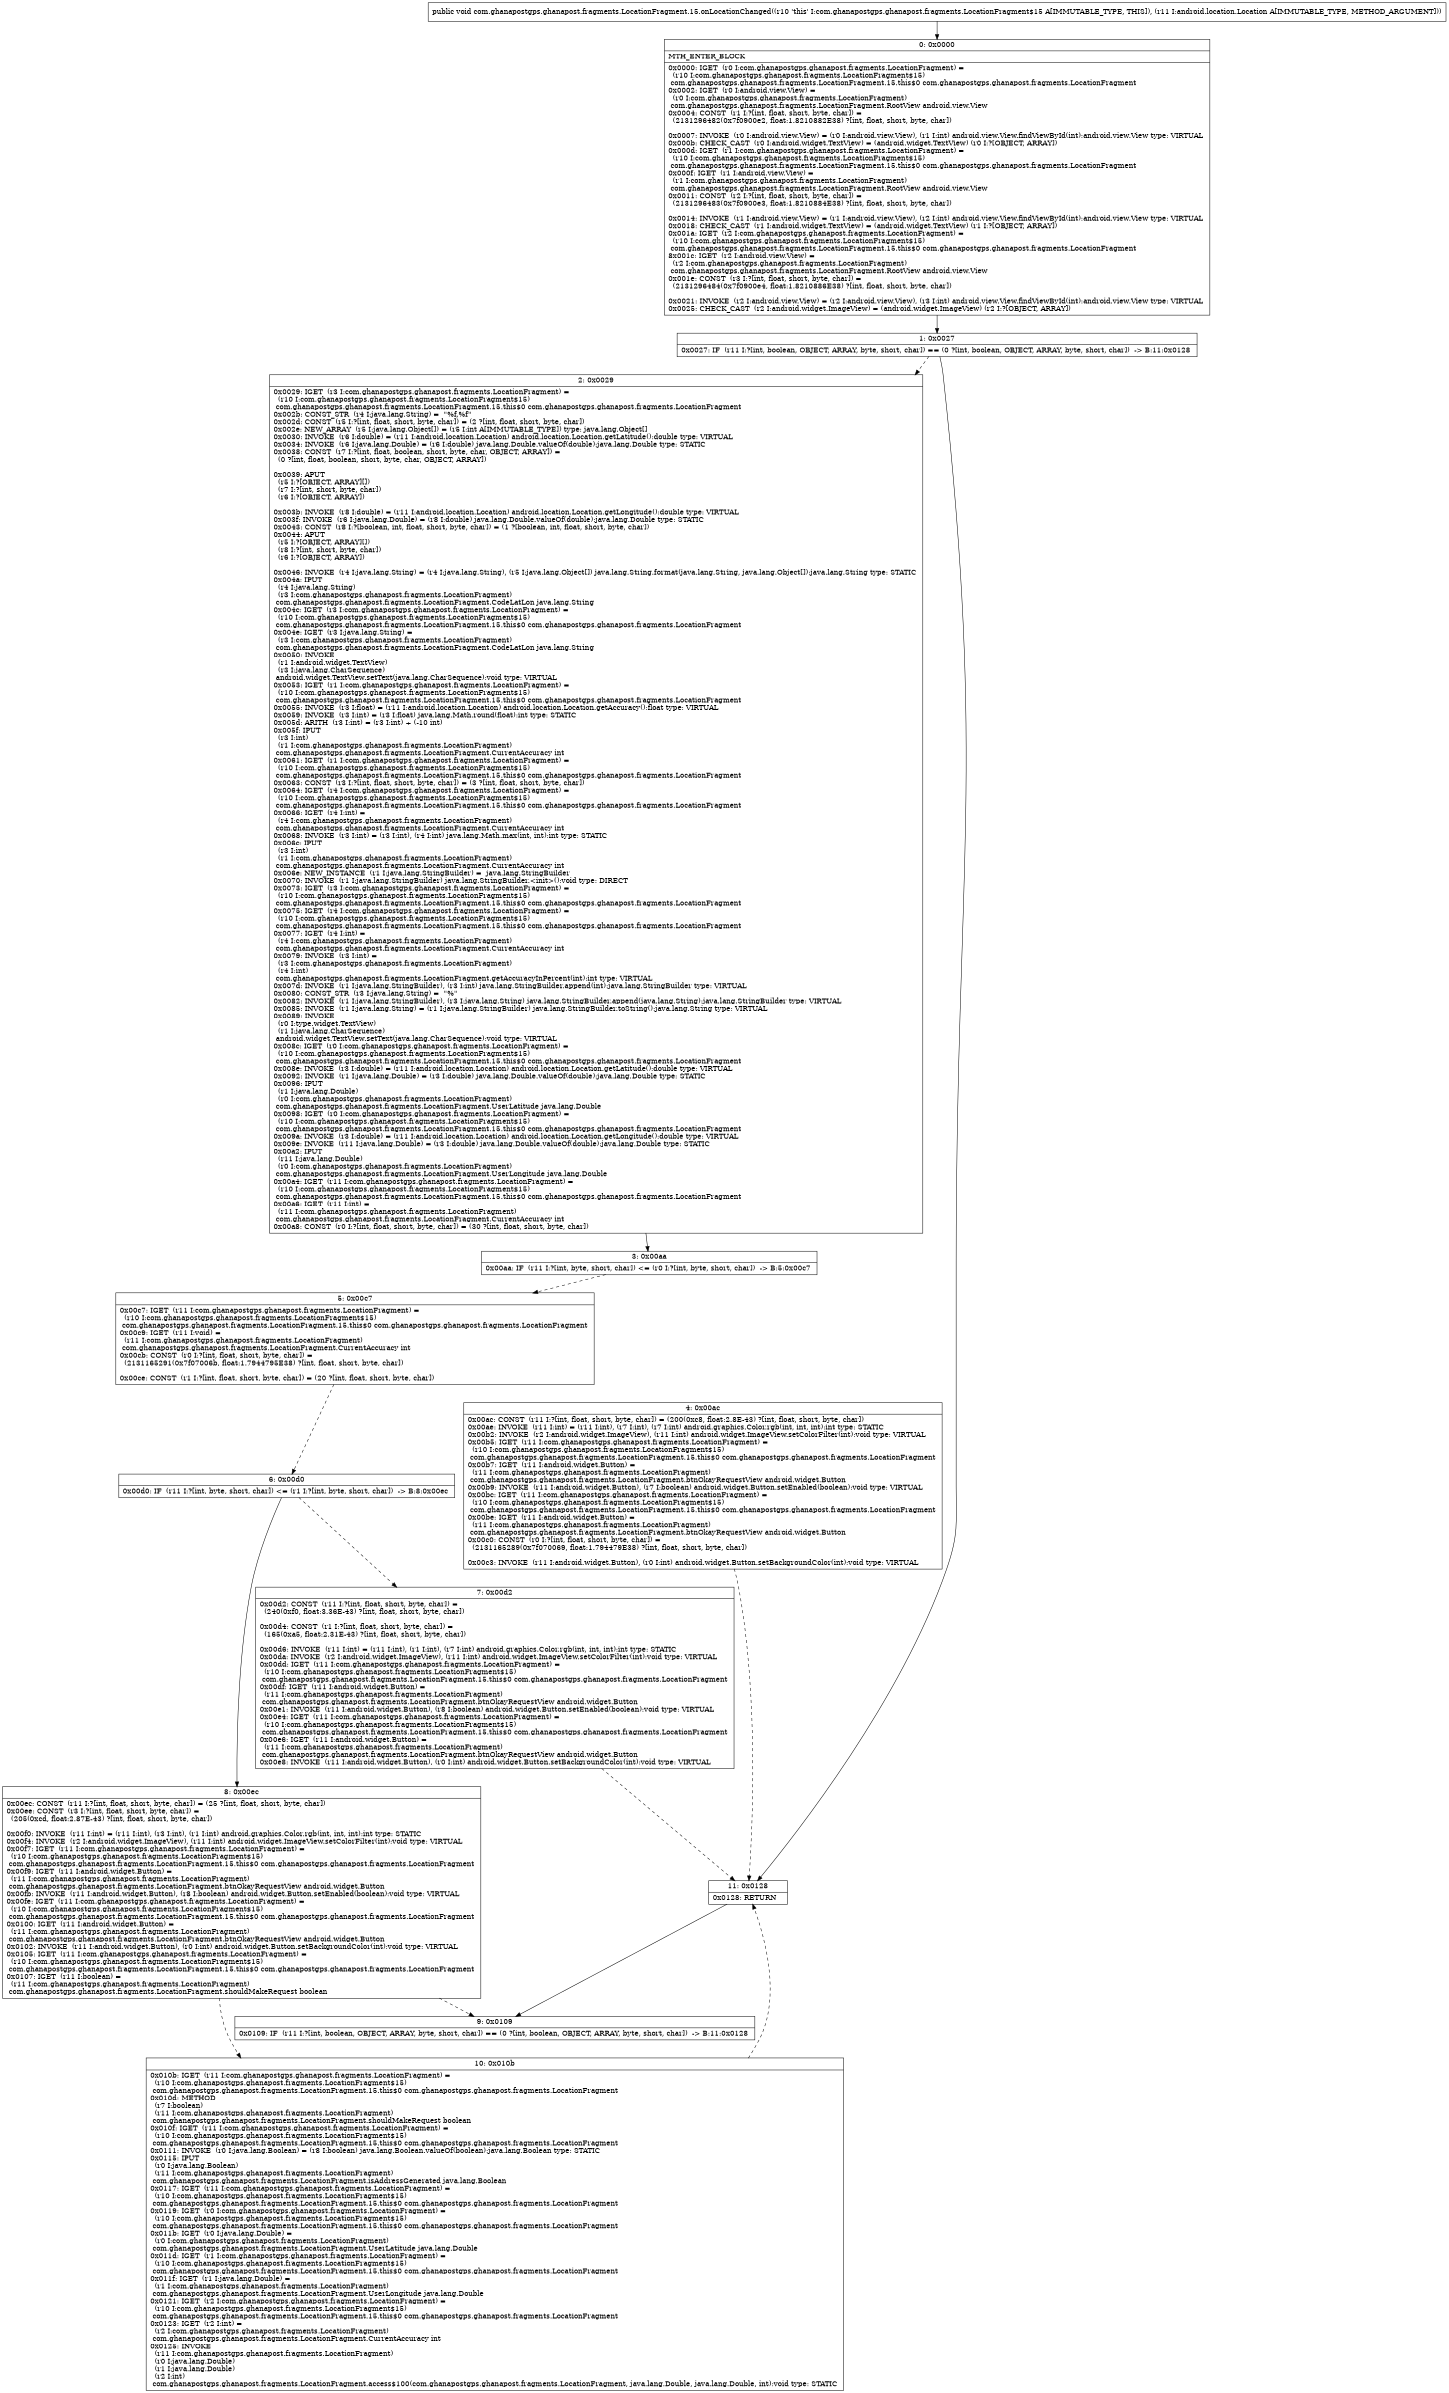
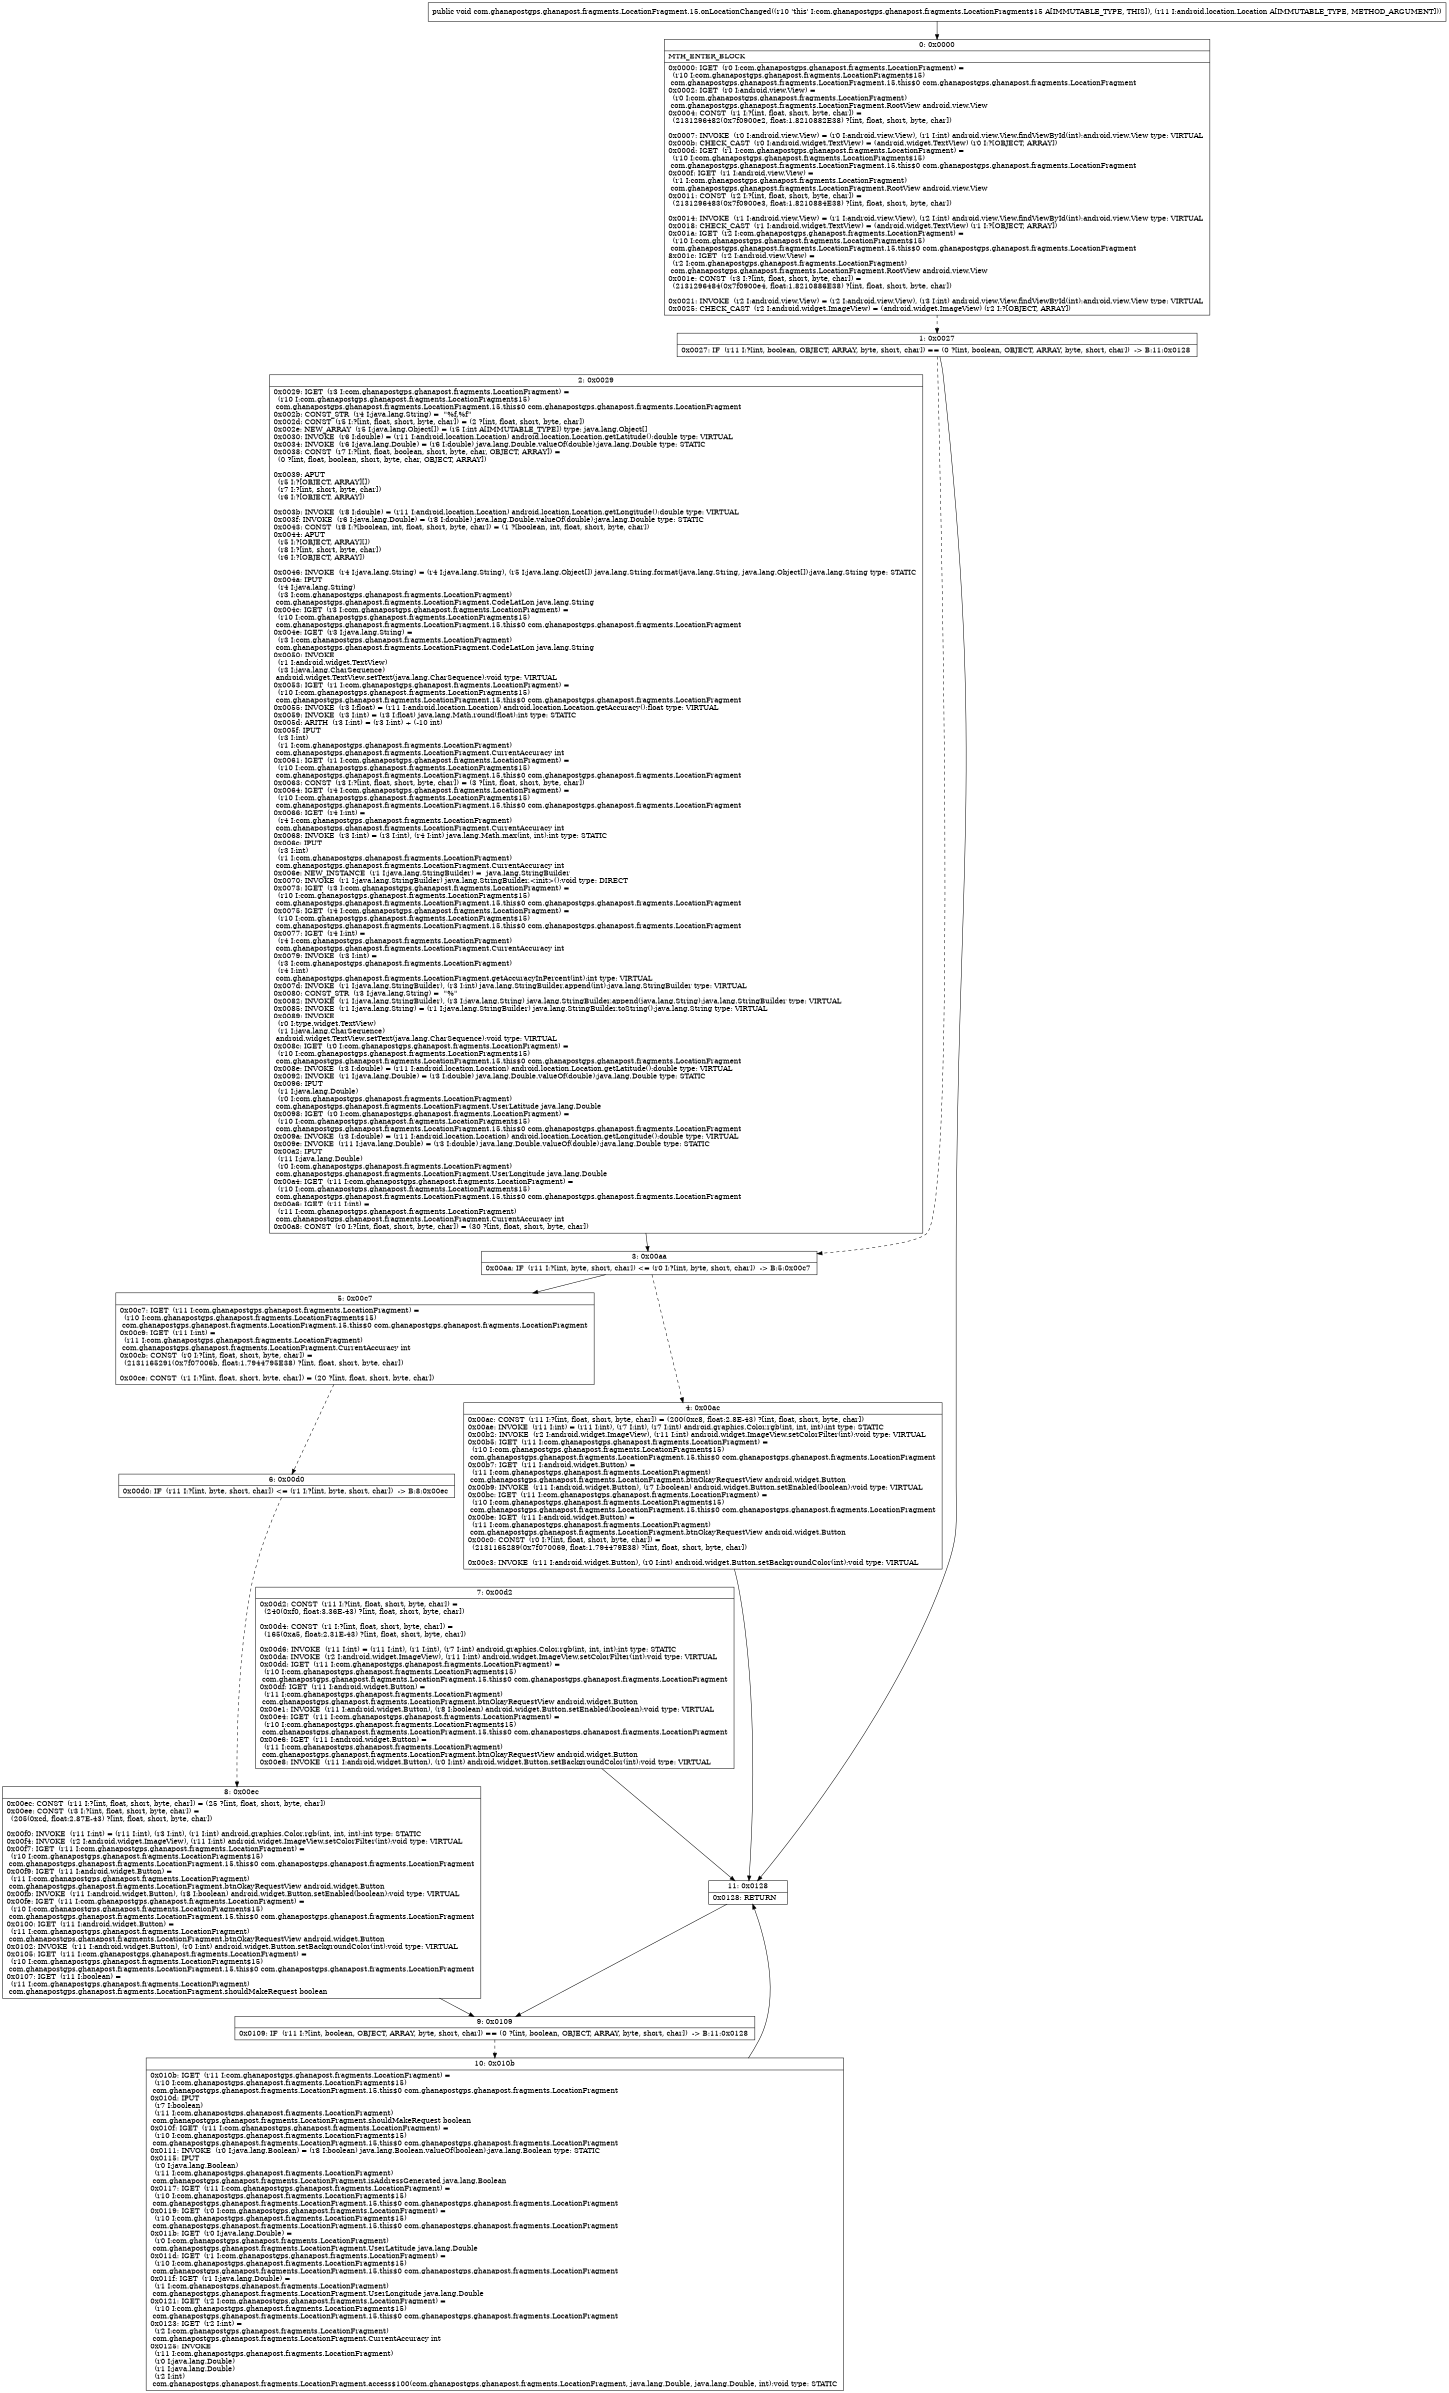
edge "0: 0x0000" -> "1: 0x0027": style solid -> dashed
edge "1: 0x0027" -> "2: 0x0029": now "1: 0x0027" -> "3: 0x00aa"
edge "3: 0x00aa" -> "5: 0x00c7": style dashed -> solid
node "5: 0x00c7": text "0x00c9: IGET  (r11 I:void) =" -> "0x00c9: IGET  (r11 I:int) ="
edge "3: 0x00aa" -> "4: 0x00ac": added
edge "6: 0x00d0" -> "7: 0x00d2": removed
edge "6: 0x00d0" -> "8: 0x00ec": style solid -> dashed
edge "4: 0x00ac" -> "11: 0x0128": style dashed -> solid
edge "7: 0x00d2" -> "11: 0x0128": style dashed -> solid
edge "10: 0x010b" -> "11: 0x0128": style dashed -> solid
edge "8: 0x00ec" -> "9: 0x0109": style dashed -> solid
edge "8: 0x00ec" -> "10: 0x010b": now "9: 0x0109" -> "10: 0x010b"
node "10: 0x010b": text "0x010d: METHOD" -> "0x010d: IPUT"
